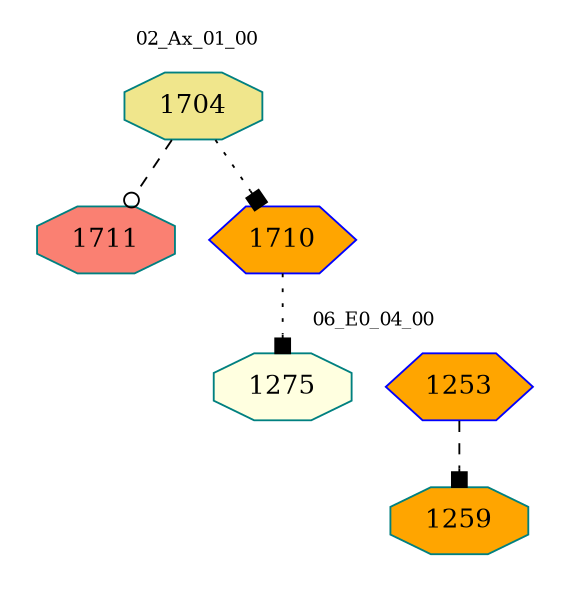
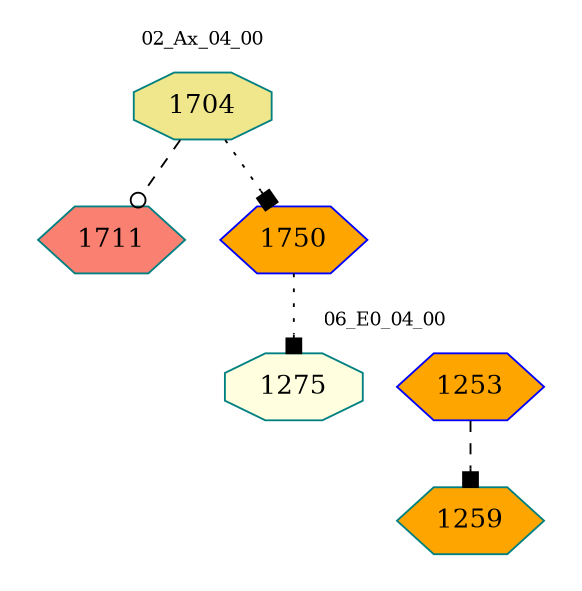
cluster "02_Ax_01_00": label "02_Ax_01_00" -> "02_Ax_04_00"
node "1711": shape octagon -> hexagon
node "1710": label "1710" -> "1750"
node "1259": shape octagon -> hexagon
